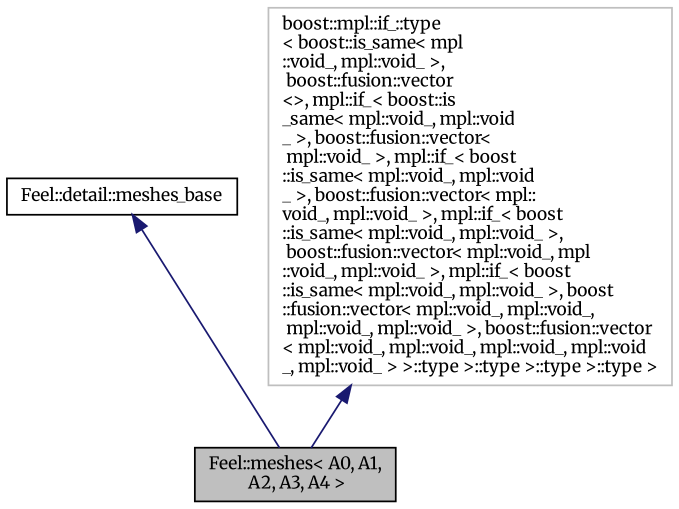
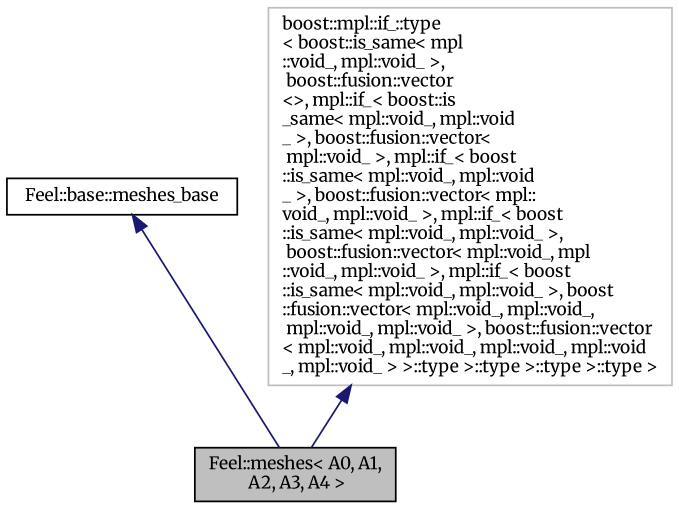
node "Feel::detail::meshes_base": label "Feel::detail::meshes_base" -> "Feel::base::meshes_base"
